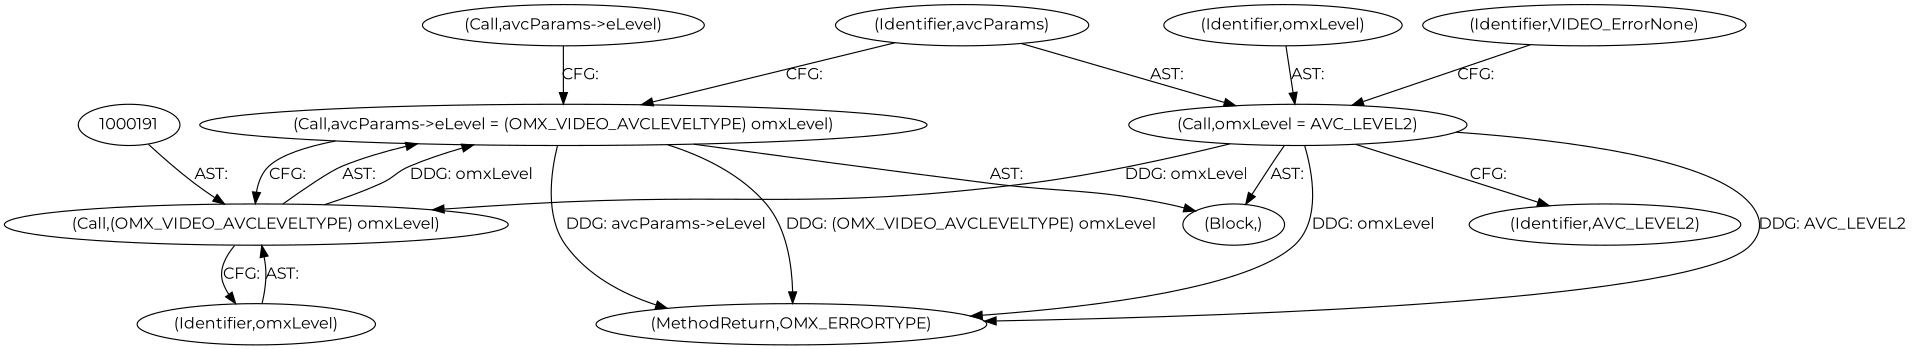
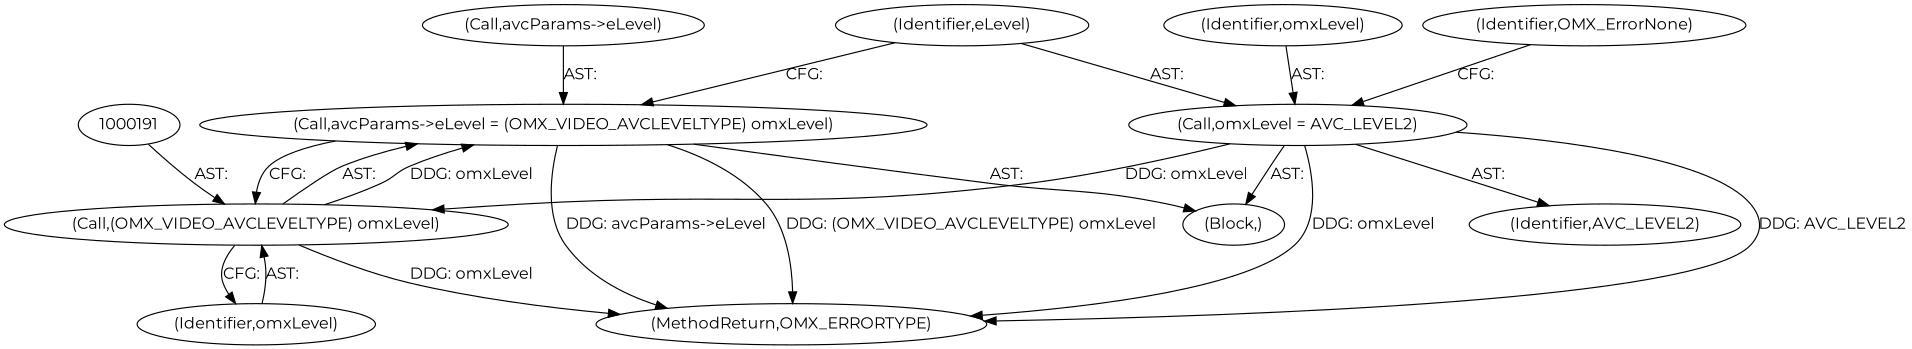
node "(Identifier,avcParams)": label "(Identifier,avcParams)" -> "(Identifier,eLevel)"
node "(Identifier,VIDEO_ErrorNone)": label "(Identifier,VIDEO_ErrorNone)" -> "(Identifier,OMX_ErrorNone)"
edge "(Call,avcParams->eLevel)" -> "(Call,avcParams->eLevel = (OMX_VIDEO_AVCLEVELTYPE) omxLevel)": label "CFG: " -> "AST: "
edge "(Call,omxLevel = AVC_LEVEL2)" -> "(Identifier,AVC_LEVEL2)": label "CFG: " -> "AST: "
edge "(Call,(OMX_VIDEO_AVCLEVELTYPE) omxLevel)" -> "(MethodReturn,OMX_ERRORTYPE)": added, label "DDG: omxLevel"
